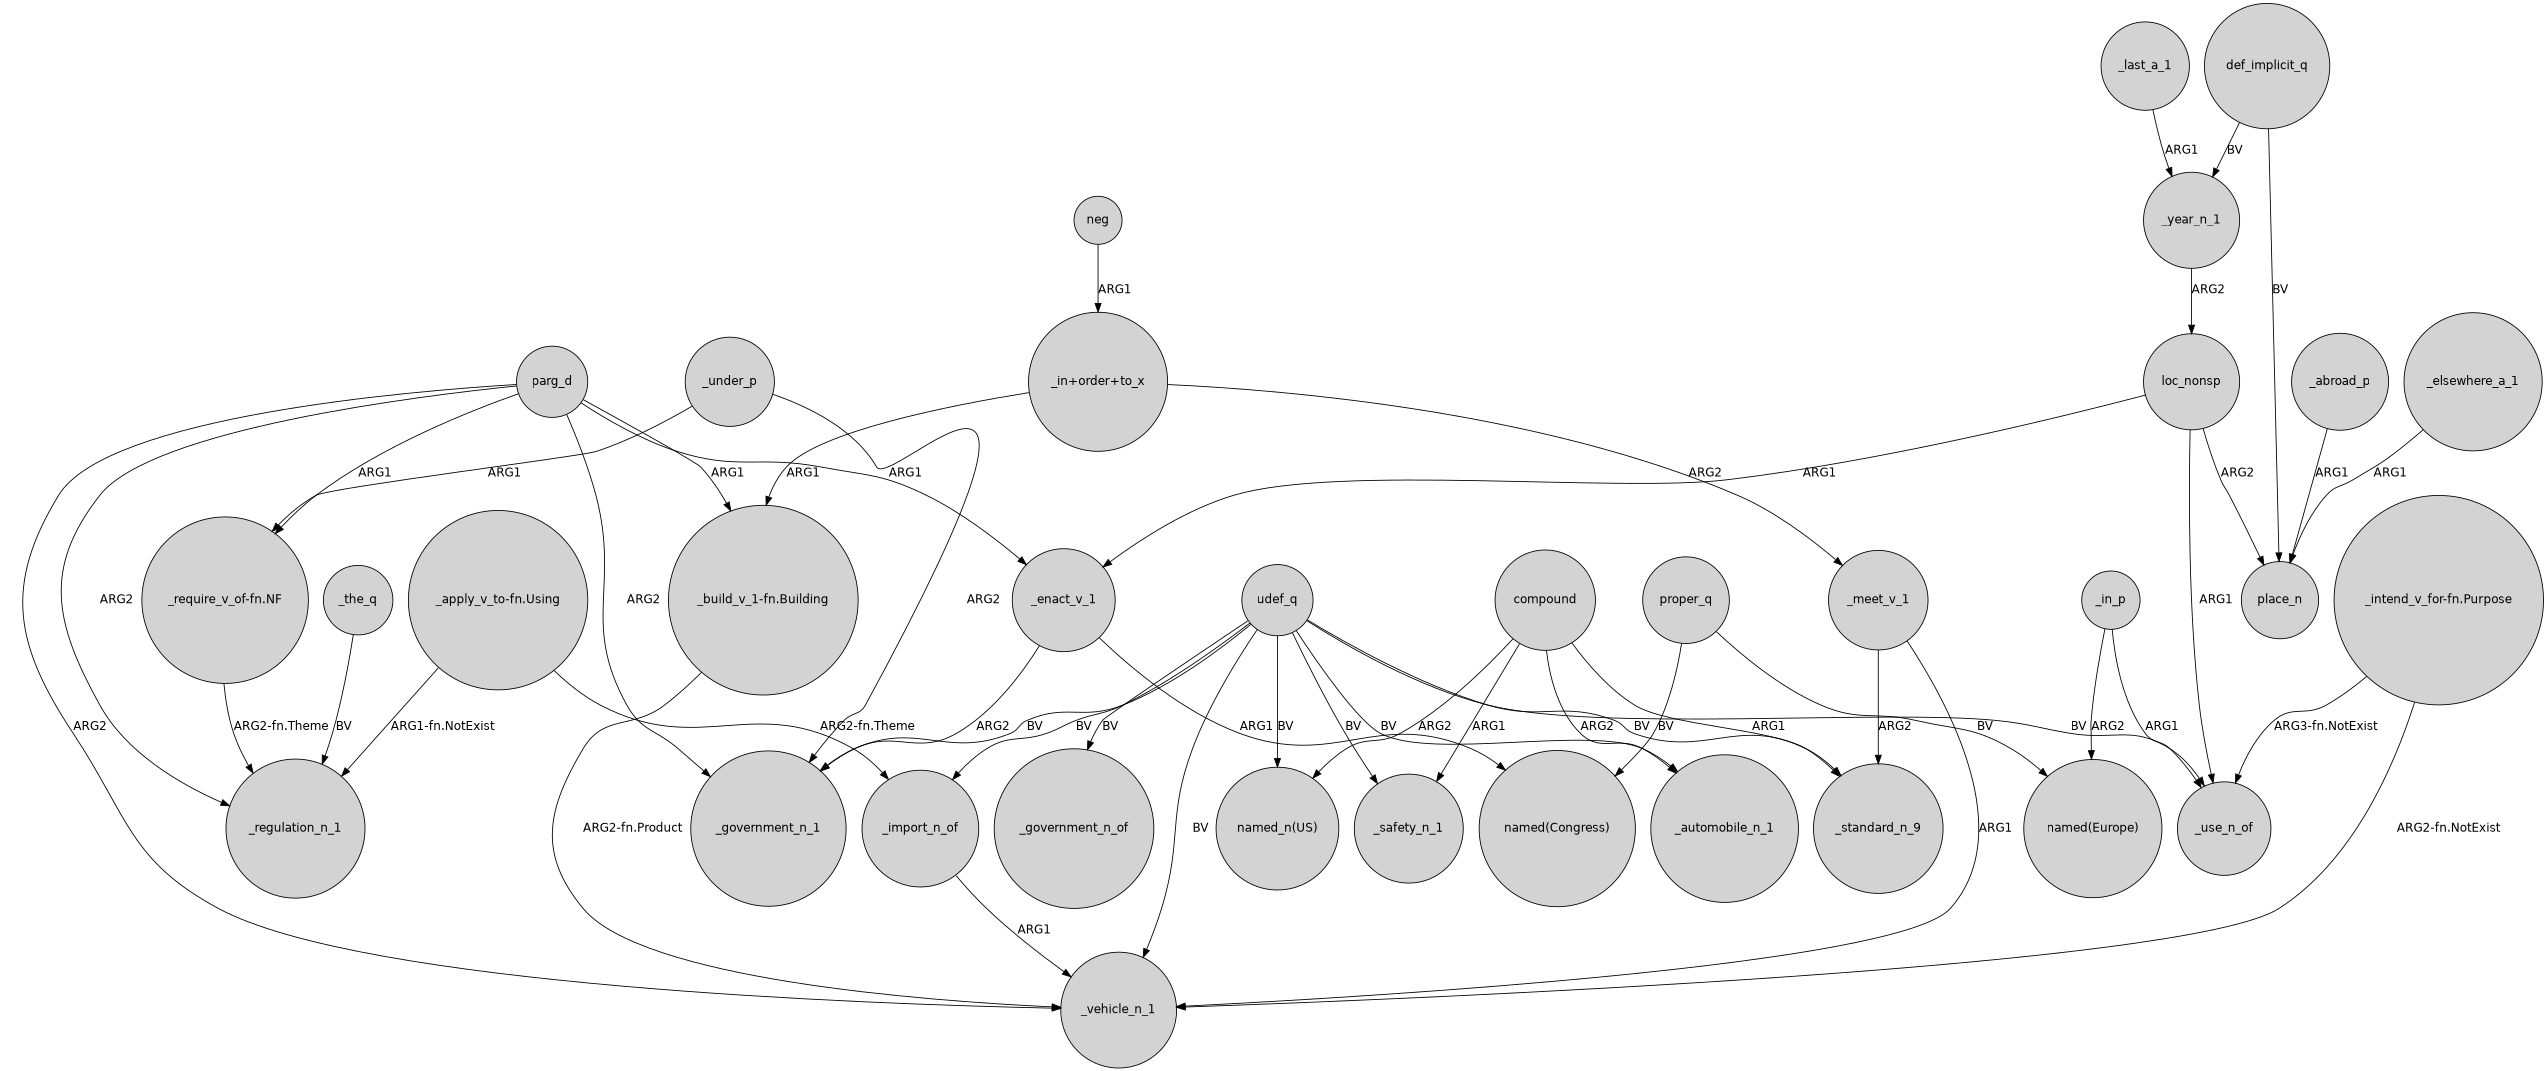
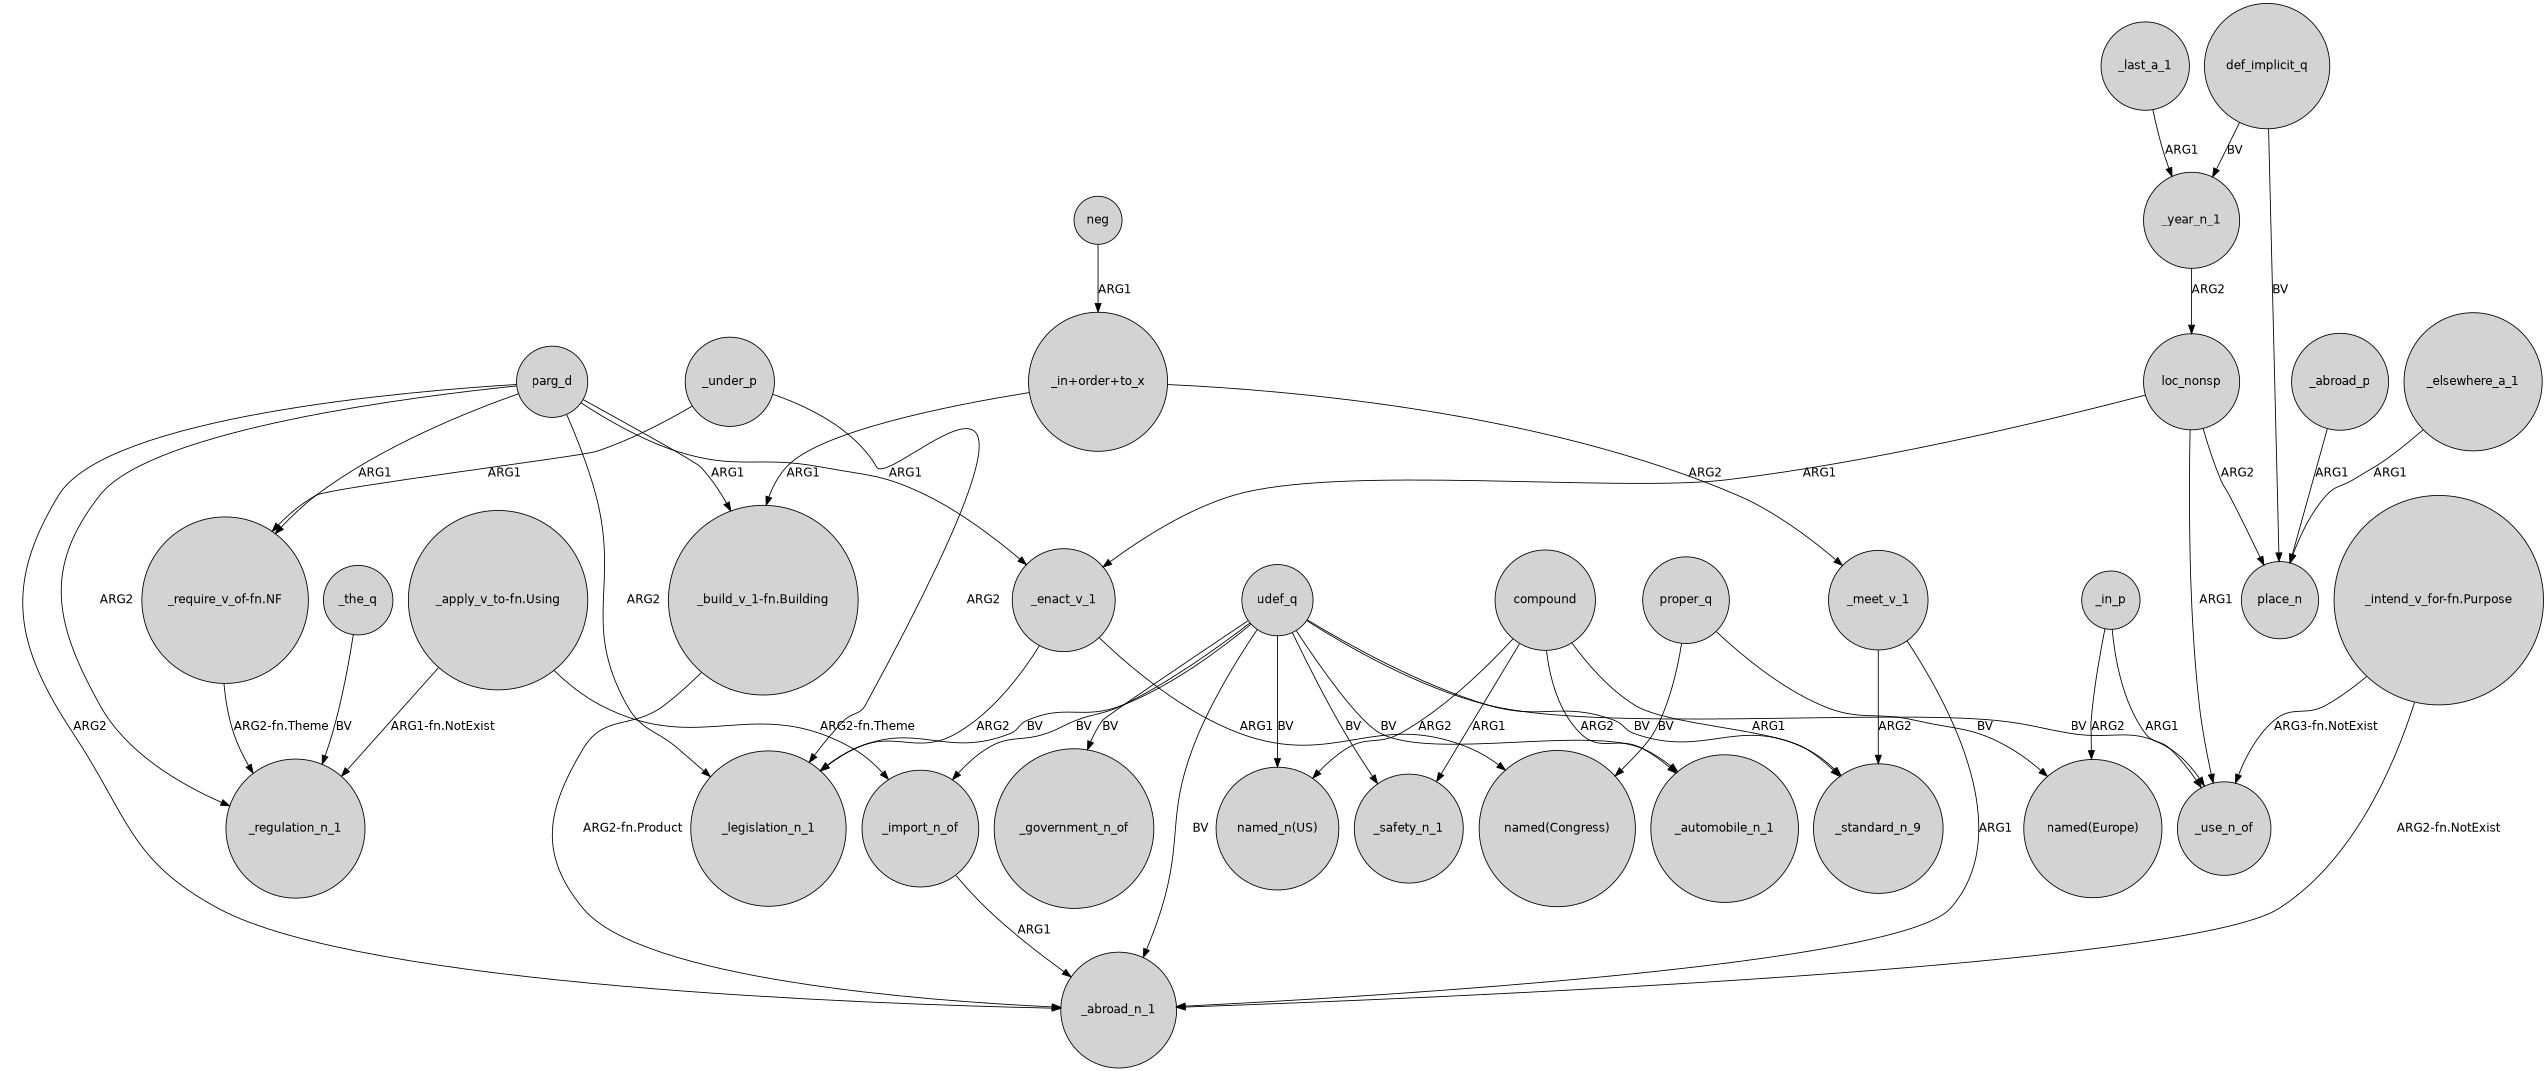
node "_government_n_1": label "_government_n_1" -> "_legislation_n_1"
node "_vehicle_n_1": label "_vehicle_n_1" -> "_abroad_n_1"
